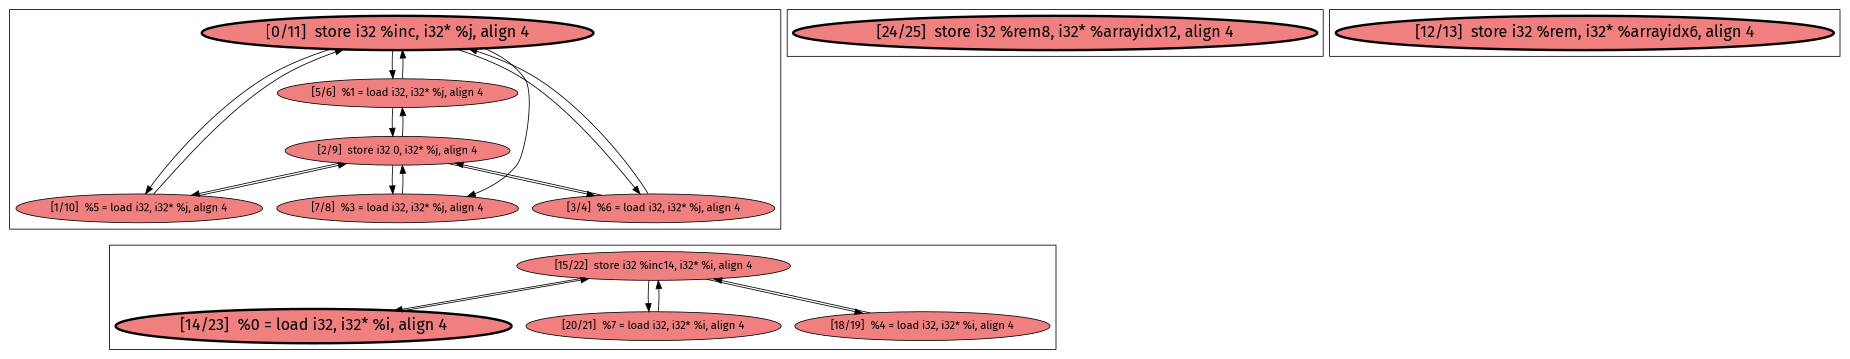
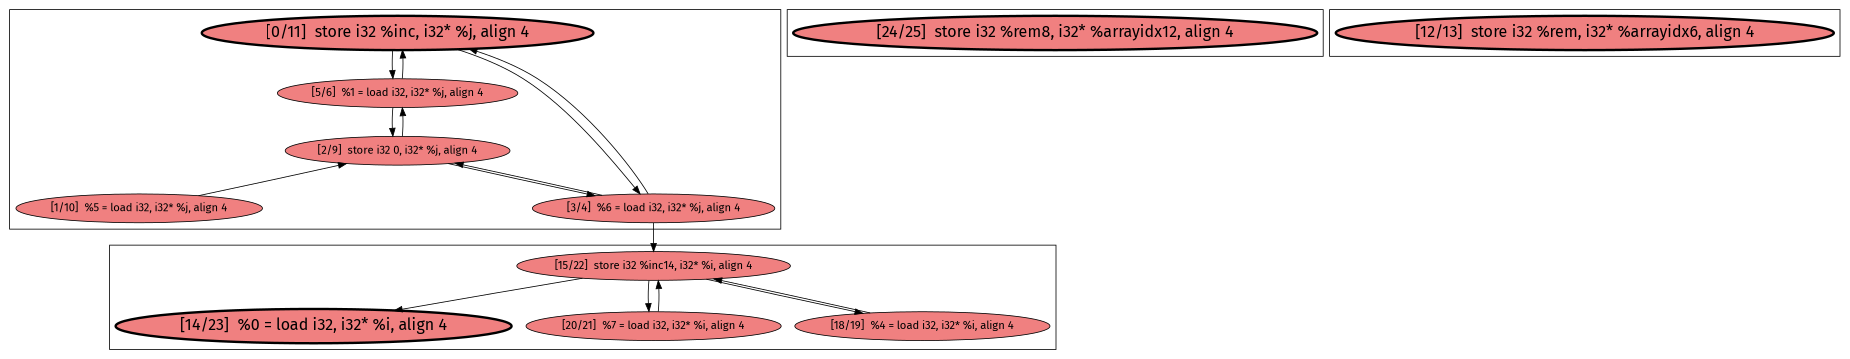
edge "[0/11]  store i32 %inc, i32* %j, align 4" -> "[1/10]  %5 = load i32, i32* %j, align 4": removed
edge "[1/10]  %5 = load i32, i32* %j, align 4" -> "[0/11]  store i32 %inc, i32* %j, align 4": removed
edge "[2/9]  store i32 0, i32* %j, align 4" -> "[1/10]  %5 = load i32, i32* %j, align 4": removed
node "[7/8]  %3 = load i32, i32* %j, align 4": removed
edge "[14/23]  %0 = load i32, i32* %i, align 4" -> "[15/22]  store i32 %inc14, i32* %i, align 4": now "[3/4]  %6 = load i32, i32* %j, align 4" -> "[15/22]  store i32 %inc14, i32* %i, align 4"
